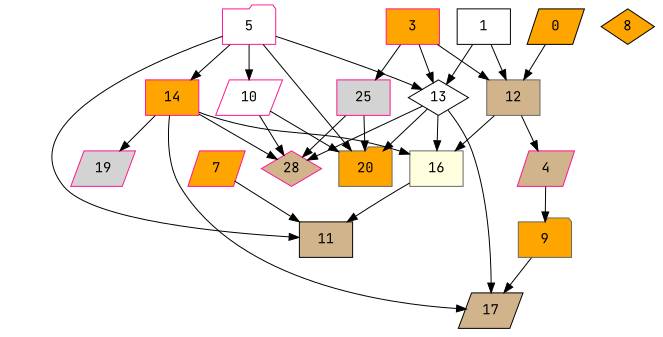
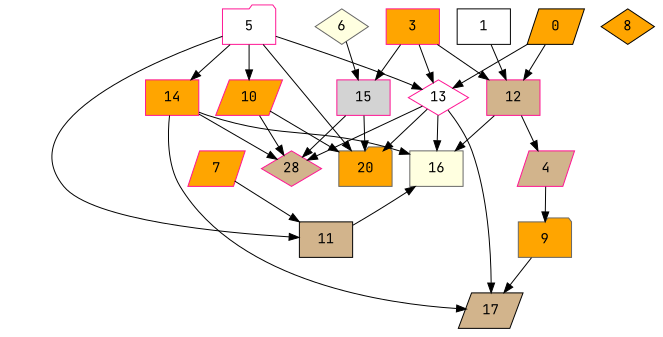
node "6": added
edge "1" -> "13": now "0" -> "13"
node "10": fillcolor white -> orange
node "25": label "25" -> "15"
node "13": color black -> deeppink
node "12": color gray40 -> deeppink
node "19": removed
edge "16" -> "11": reversed
